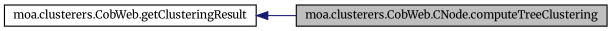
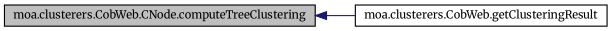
edge "moa.clusterers.CobWeb.CNode.computeTreeClustering" -> "moa.clusterers.CobWeb.getClusteringResult": reversed
